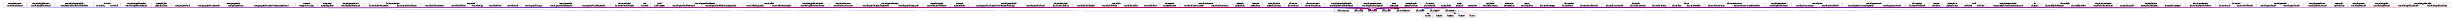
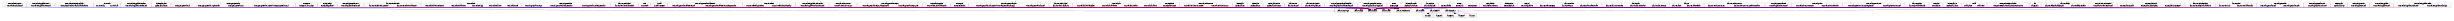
node "Moose::Meta::Method::Constructor::number": label "Moose::Meta::Method::Constructor::number" -> "Moose::Meta::Method::Constructor::new"
